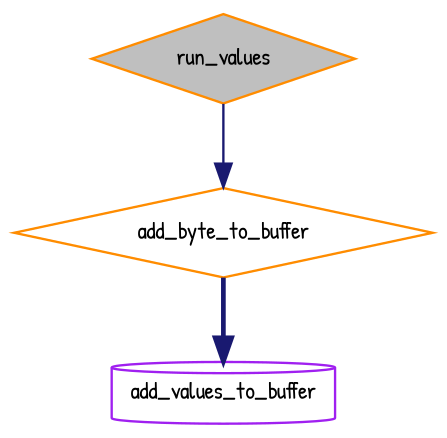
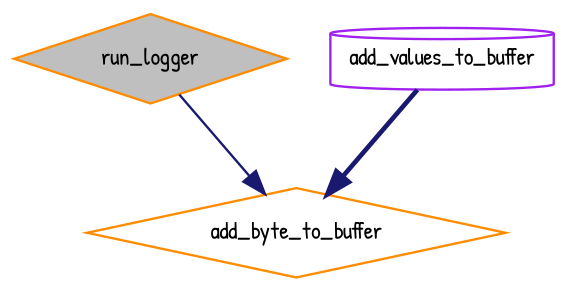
node "run_values": label "run_values" -> "run_logger"
edge "add_byte_to_buffer" -> "add_values_to_buffer": reversed
